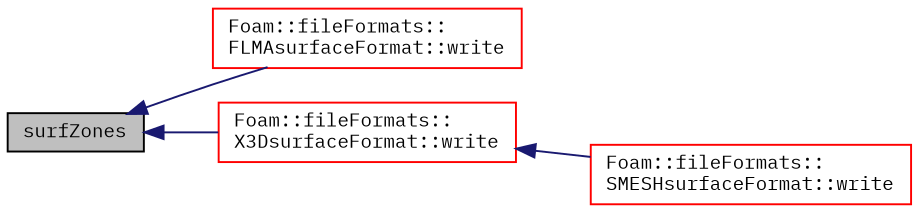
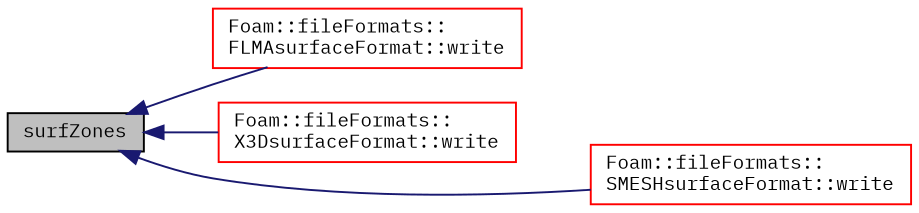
edge "Foam::fileFormats:: SMESHsurfaceFormat::write" -> "Foam::fileFormats:: X3DsurfaceFormat::write": now "Foam::fileFormats:: SMESHsurfaceFormat::write" -> "surfZones"
